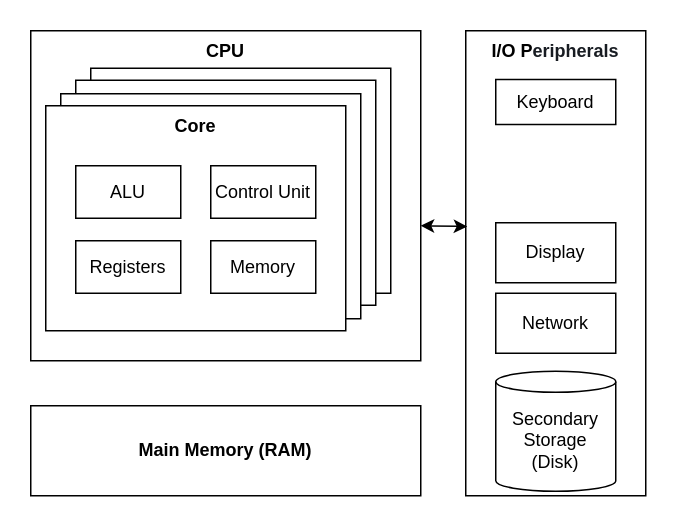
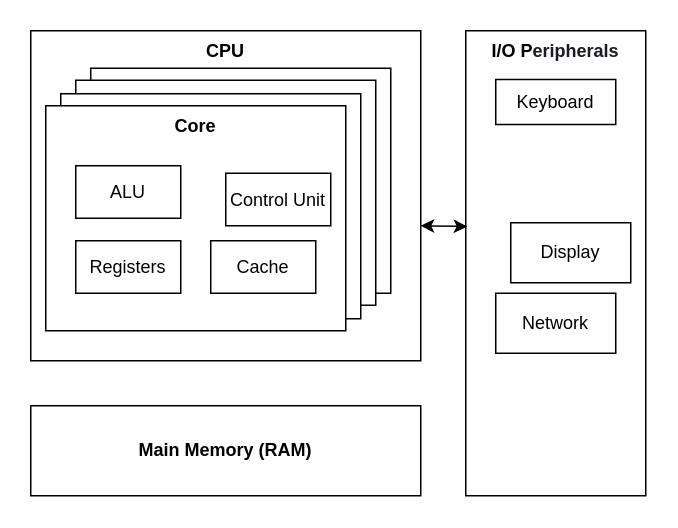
node "Control Unit": moved (263, 192) -> (278, 200)
node "Display": moved (556, 253) -> (571, 253)
node "Memory": label "Memory" -> "Cache"
node "Secondary Storage (Disk)": removed
